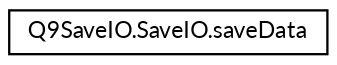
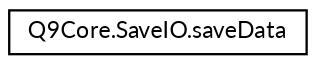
node "Q9SaveIO.SaveIO.saveData": label "Q9SaveIO.SaveIO.saveData" -> "Q9Core.SaveIO.saveData"
